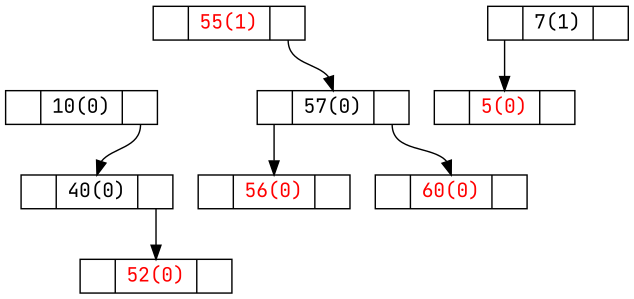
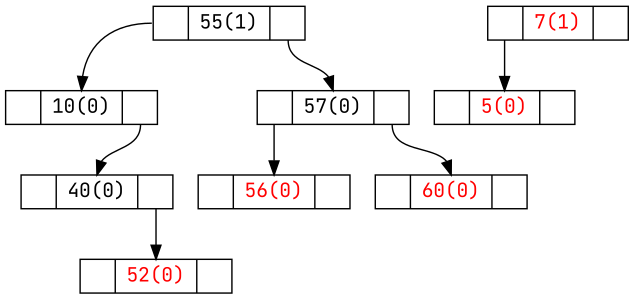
node "55(1)": fontcolor red -> black
node "7(1)": fontcolor black -> red
edge "55(1)" -> "10(0)": added
